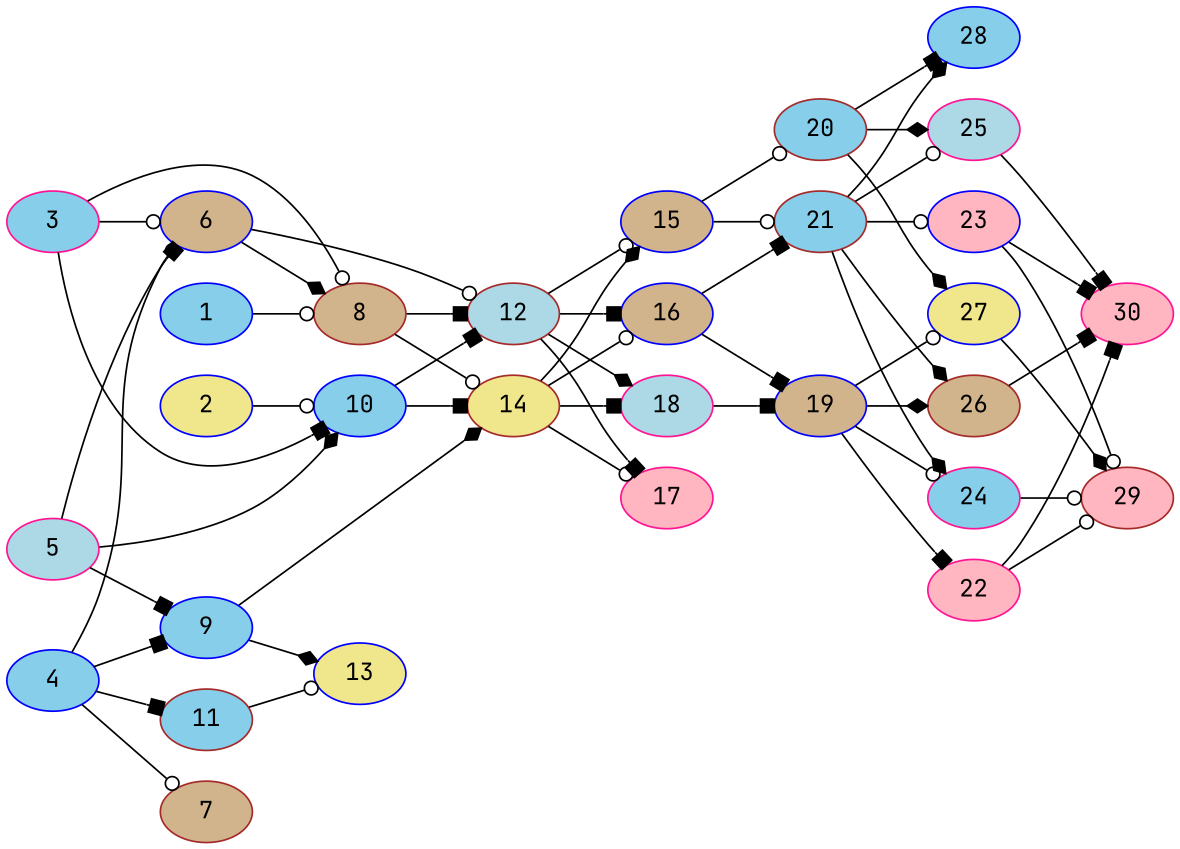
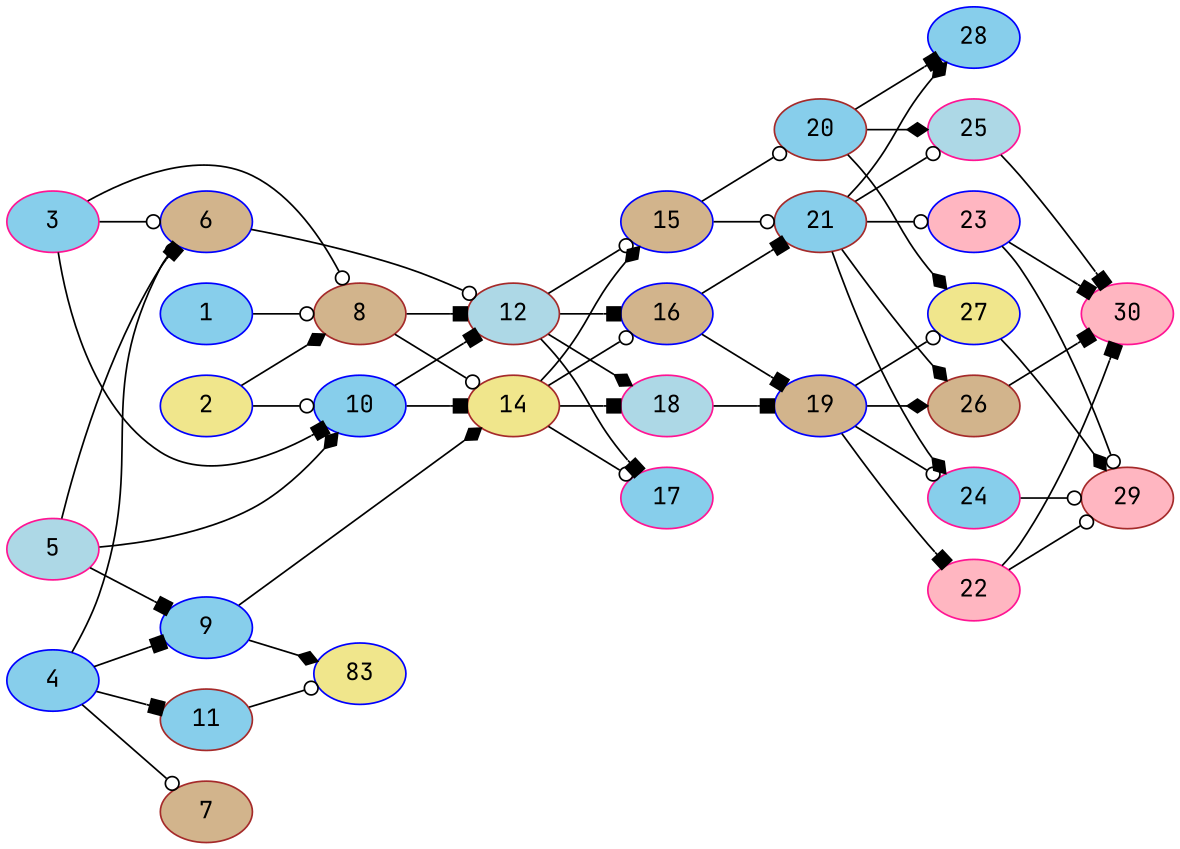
edge "6" -> "8": now "2" -> "8"
node "17": fillcolor lightpink -> skyblue
node "13": label "13" -> "83"
